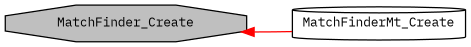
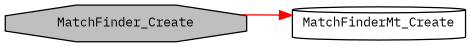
edge "MatchFinderMt_Create" -> "MatchFinder_Create": reversed
